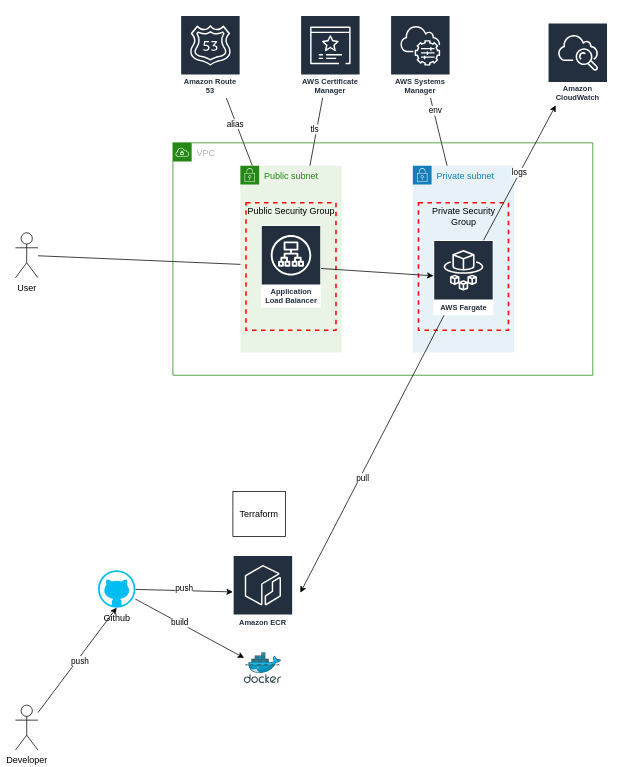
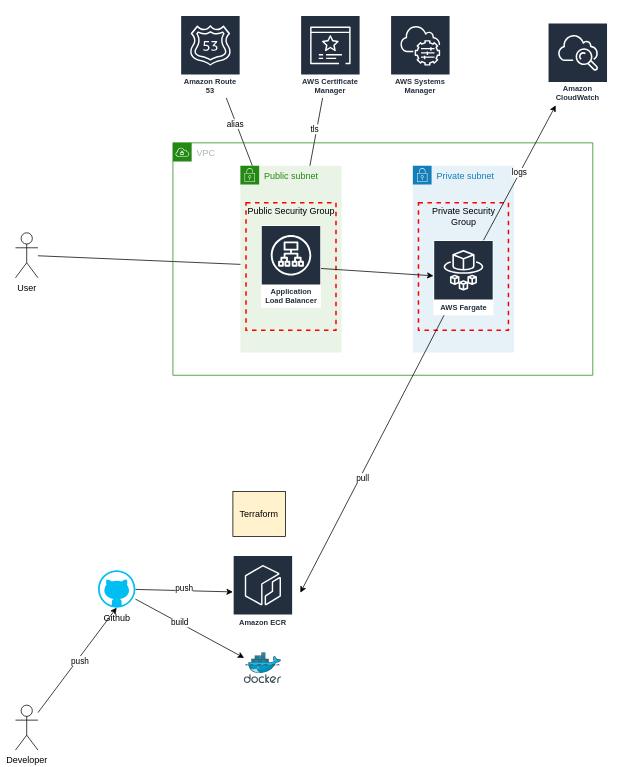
edge "AWS Systems Manager" -> "AWS Fargate": removed, label "env"
node "Terraform": fillcolor #ffffff -> #fff2cc
